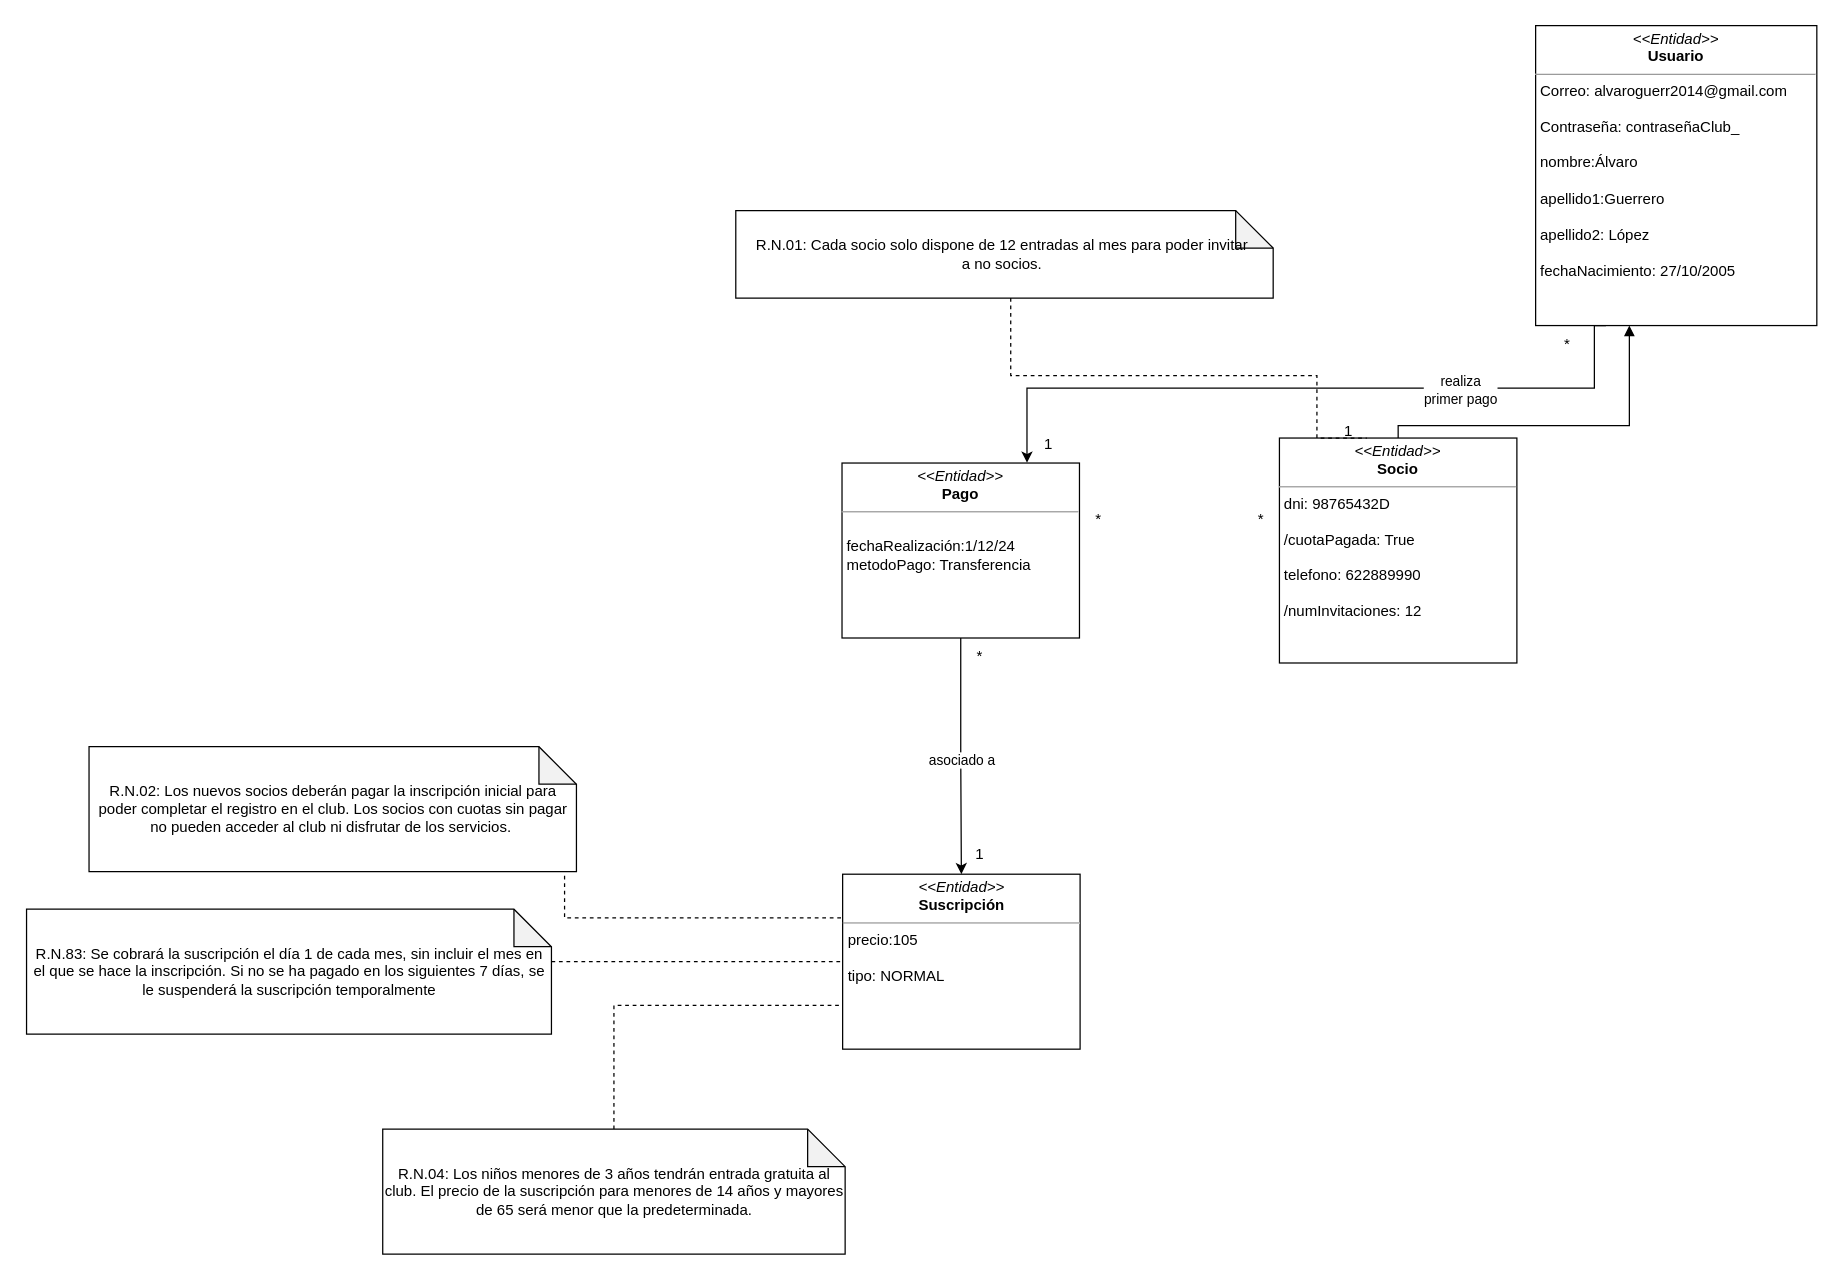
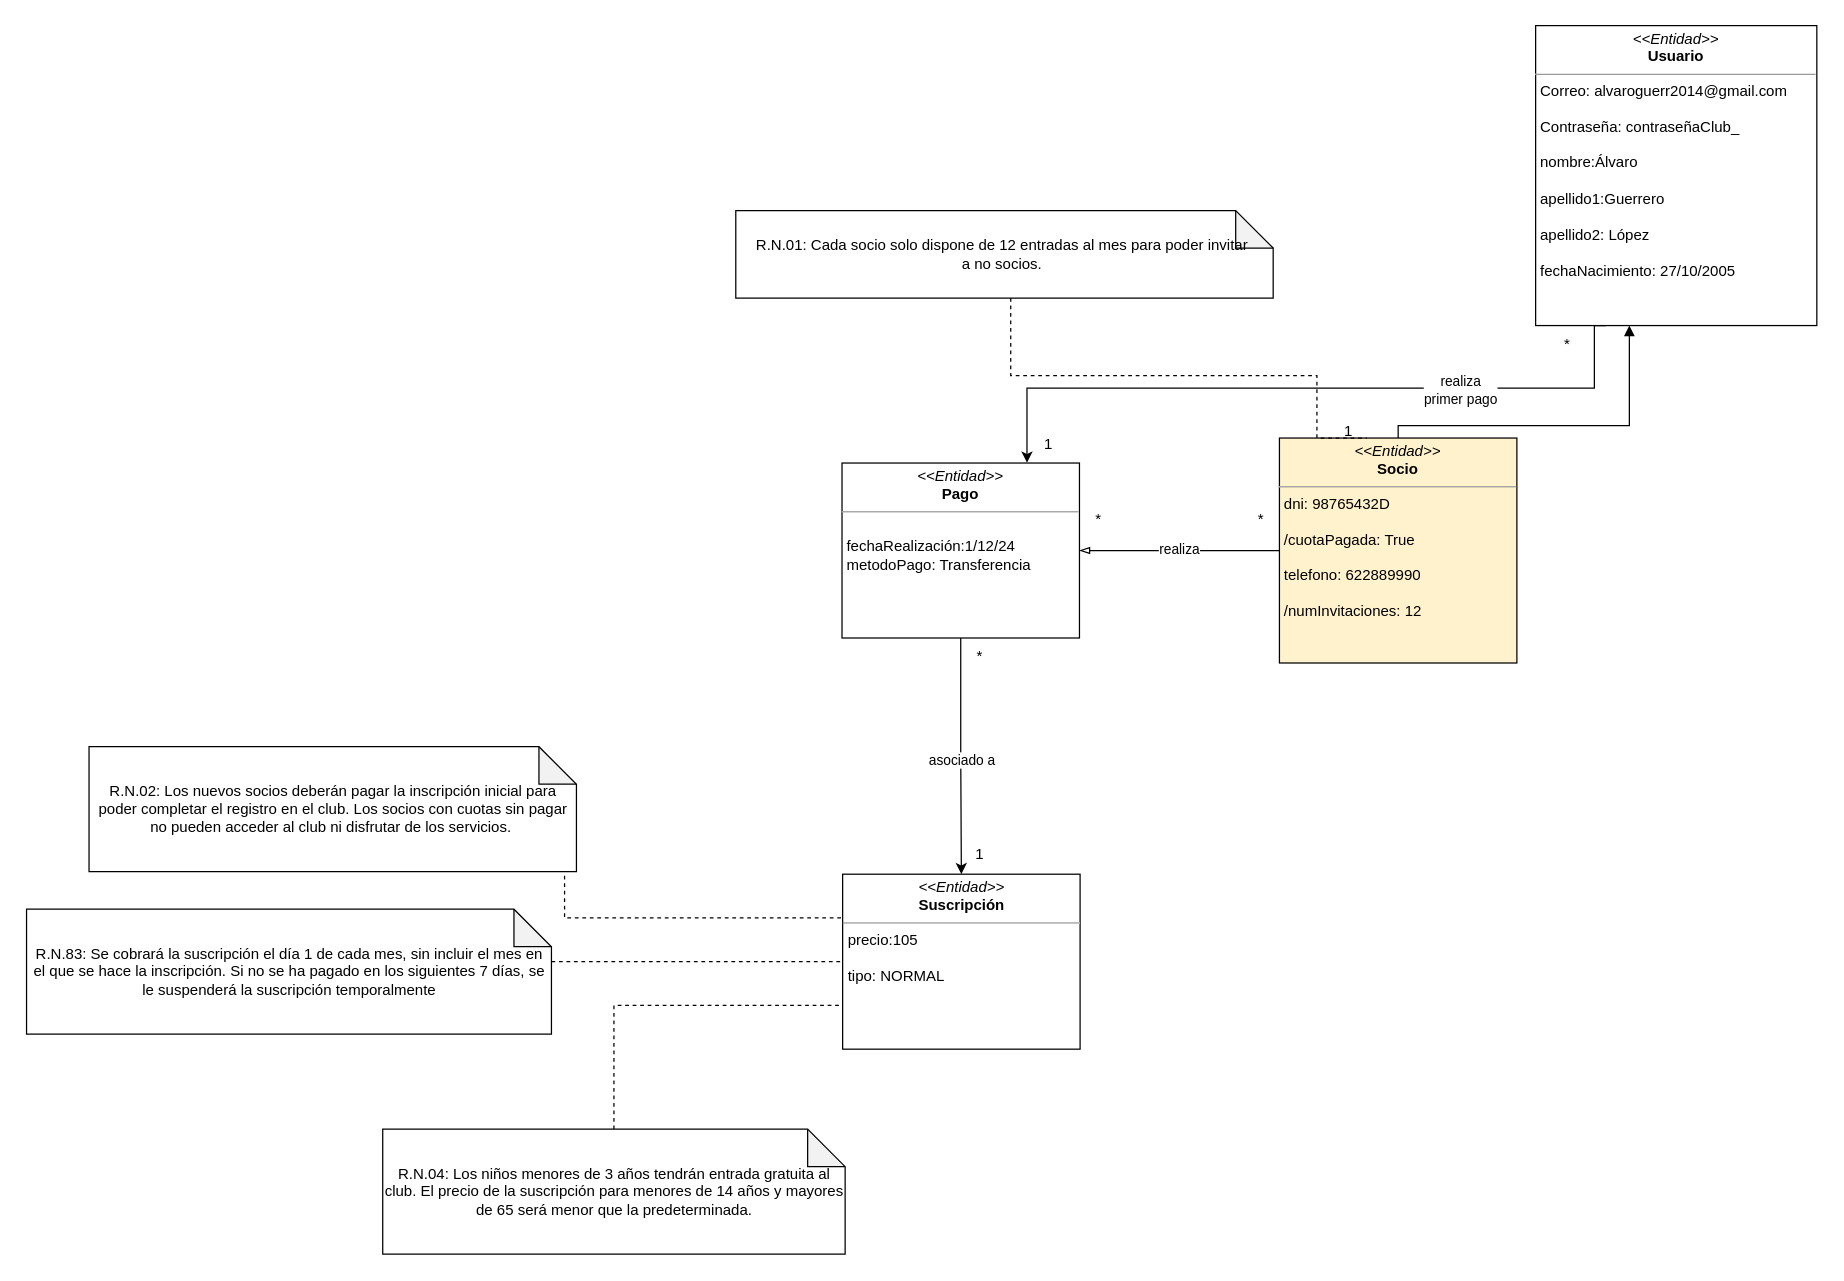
edge "<<Entidad>> Socio dni: 98765432D /cuotaPagada: True telefono: 622889990 /numInvitaciones: 12" -> "<<Entidad>> Pago fechaRealización:1/12/24 metodoPago: Transferencia": added, label "realiza"
node "<<Entidad>> Socio dni: 98765432D /cuotaPagada: True telefono: 622889990 /numInvitaciones: 12": fillcolor #ffffff -> #fff2cc
